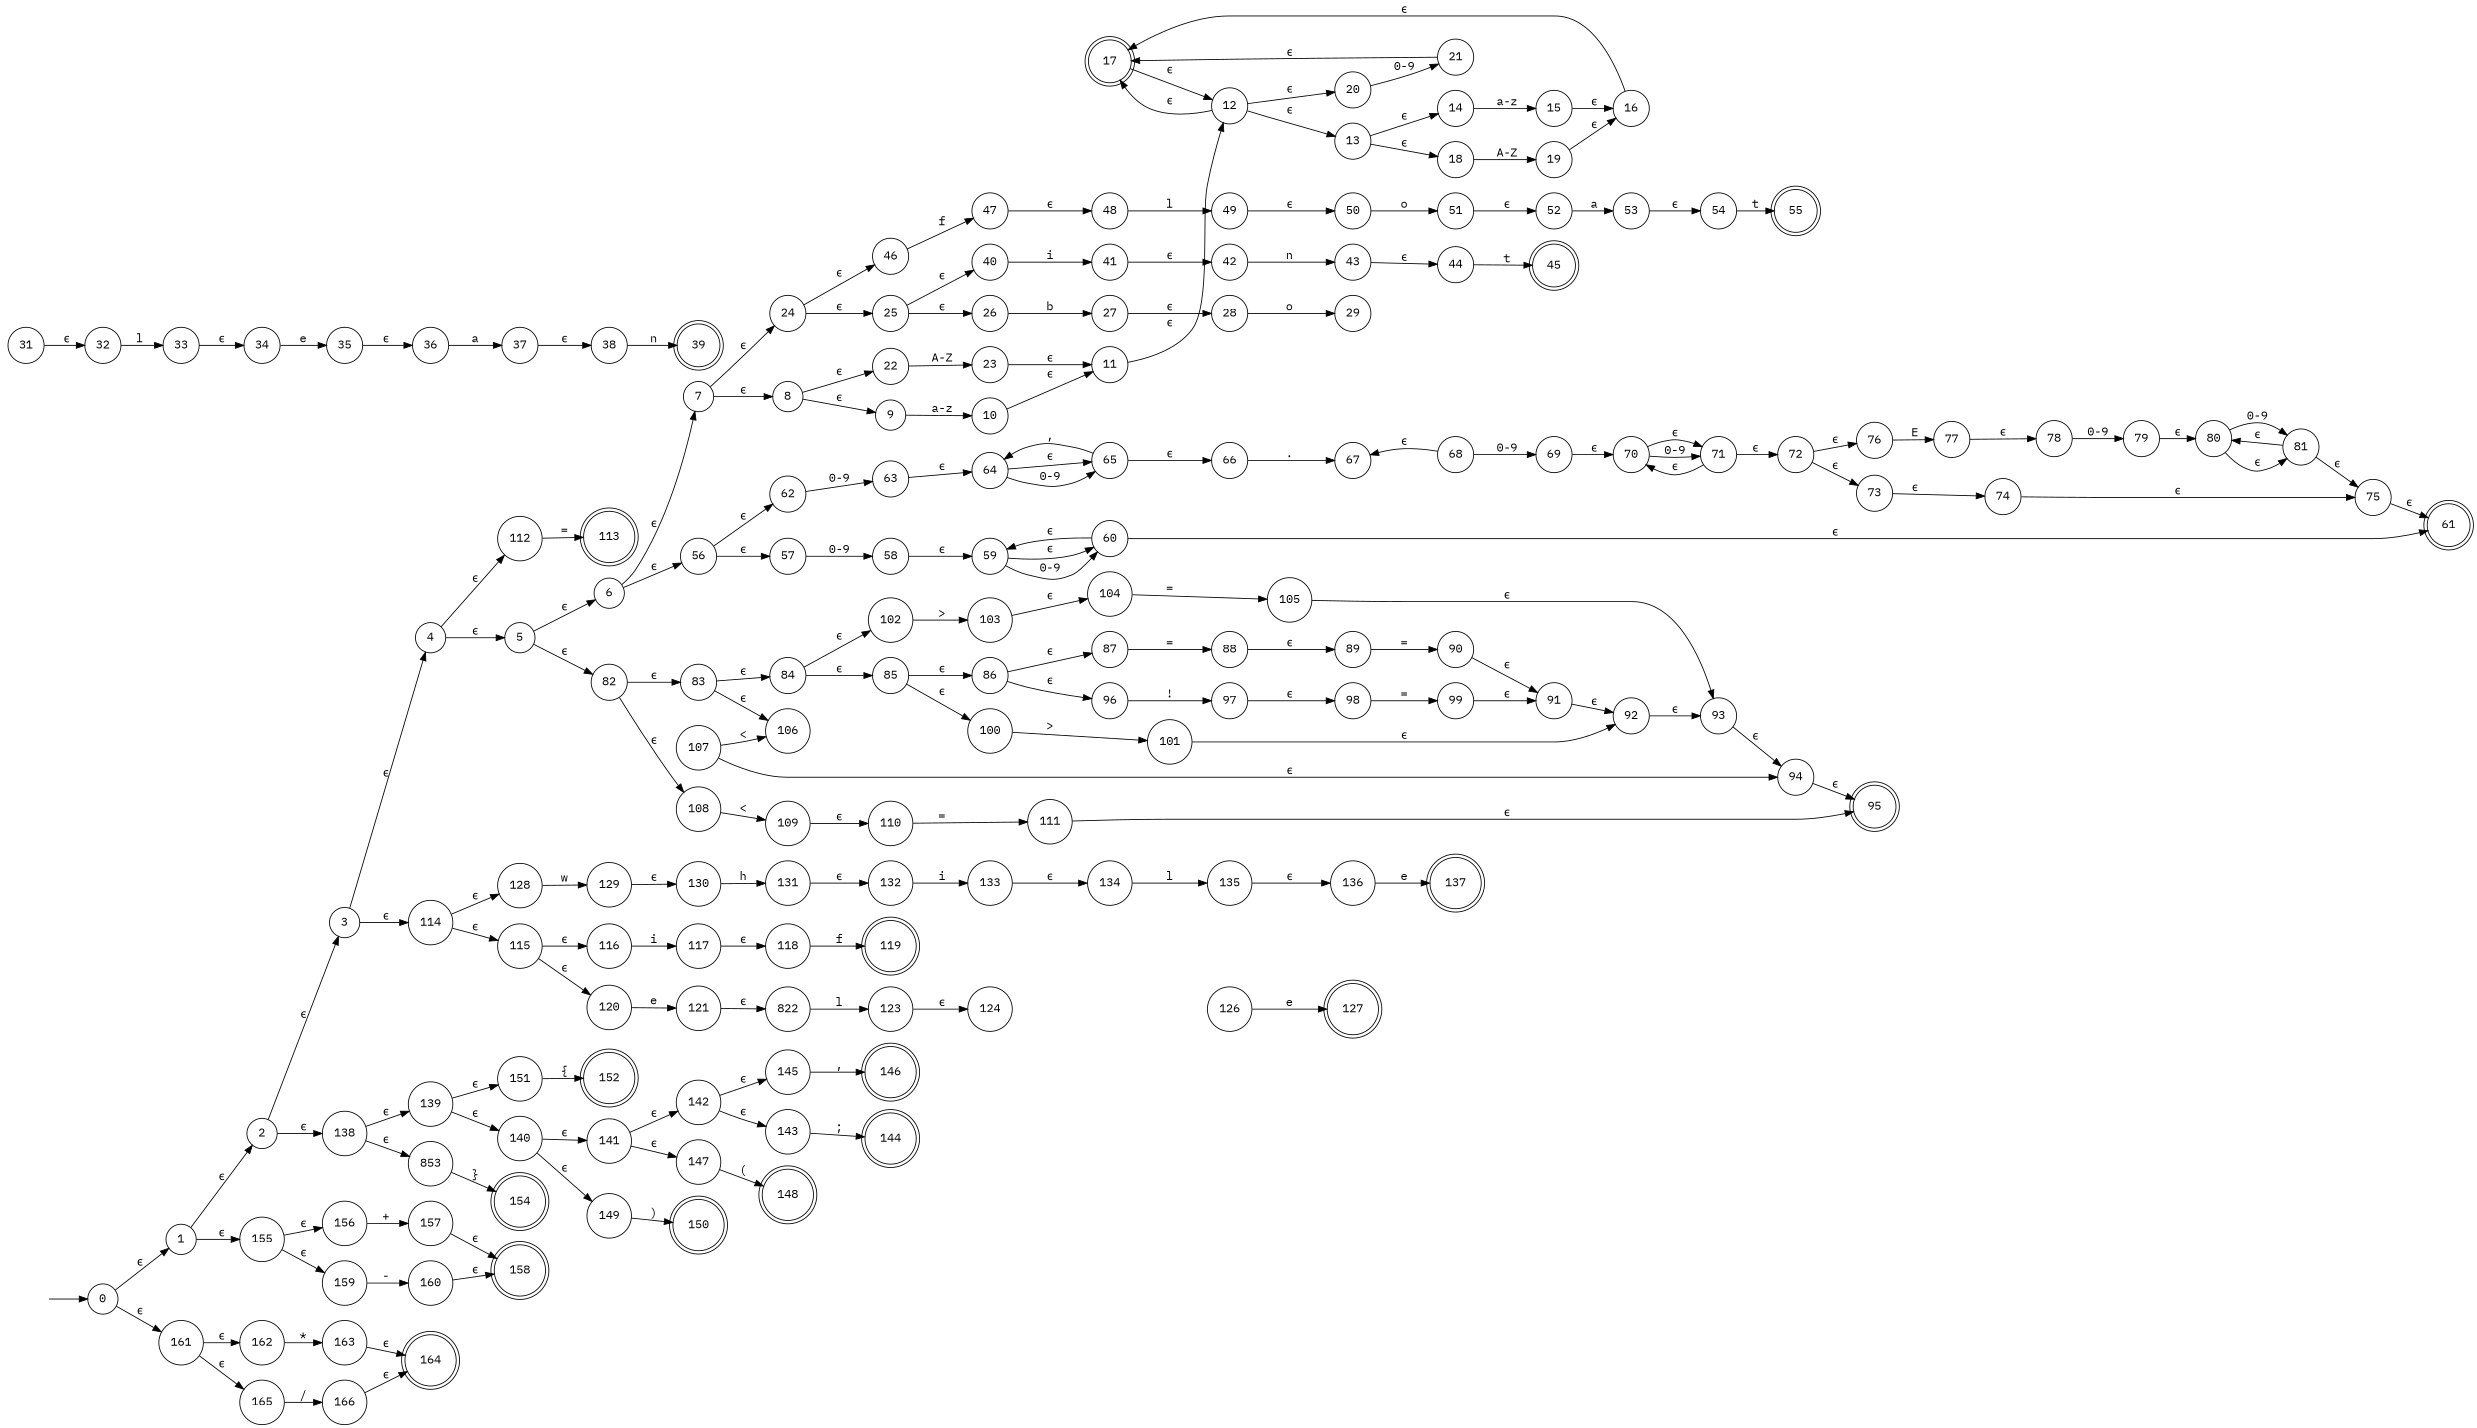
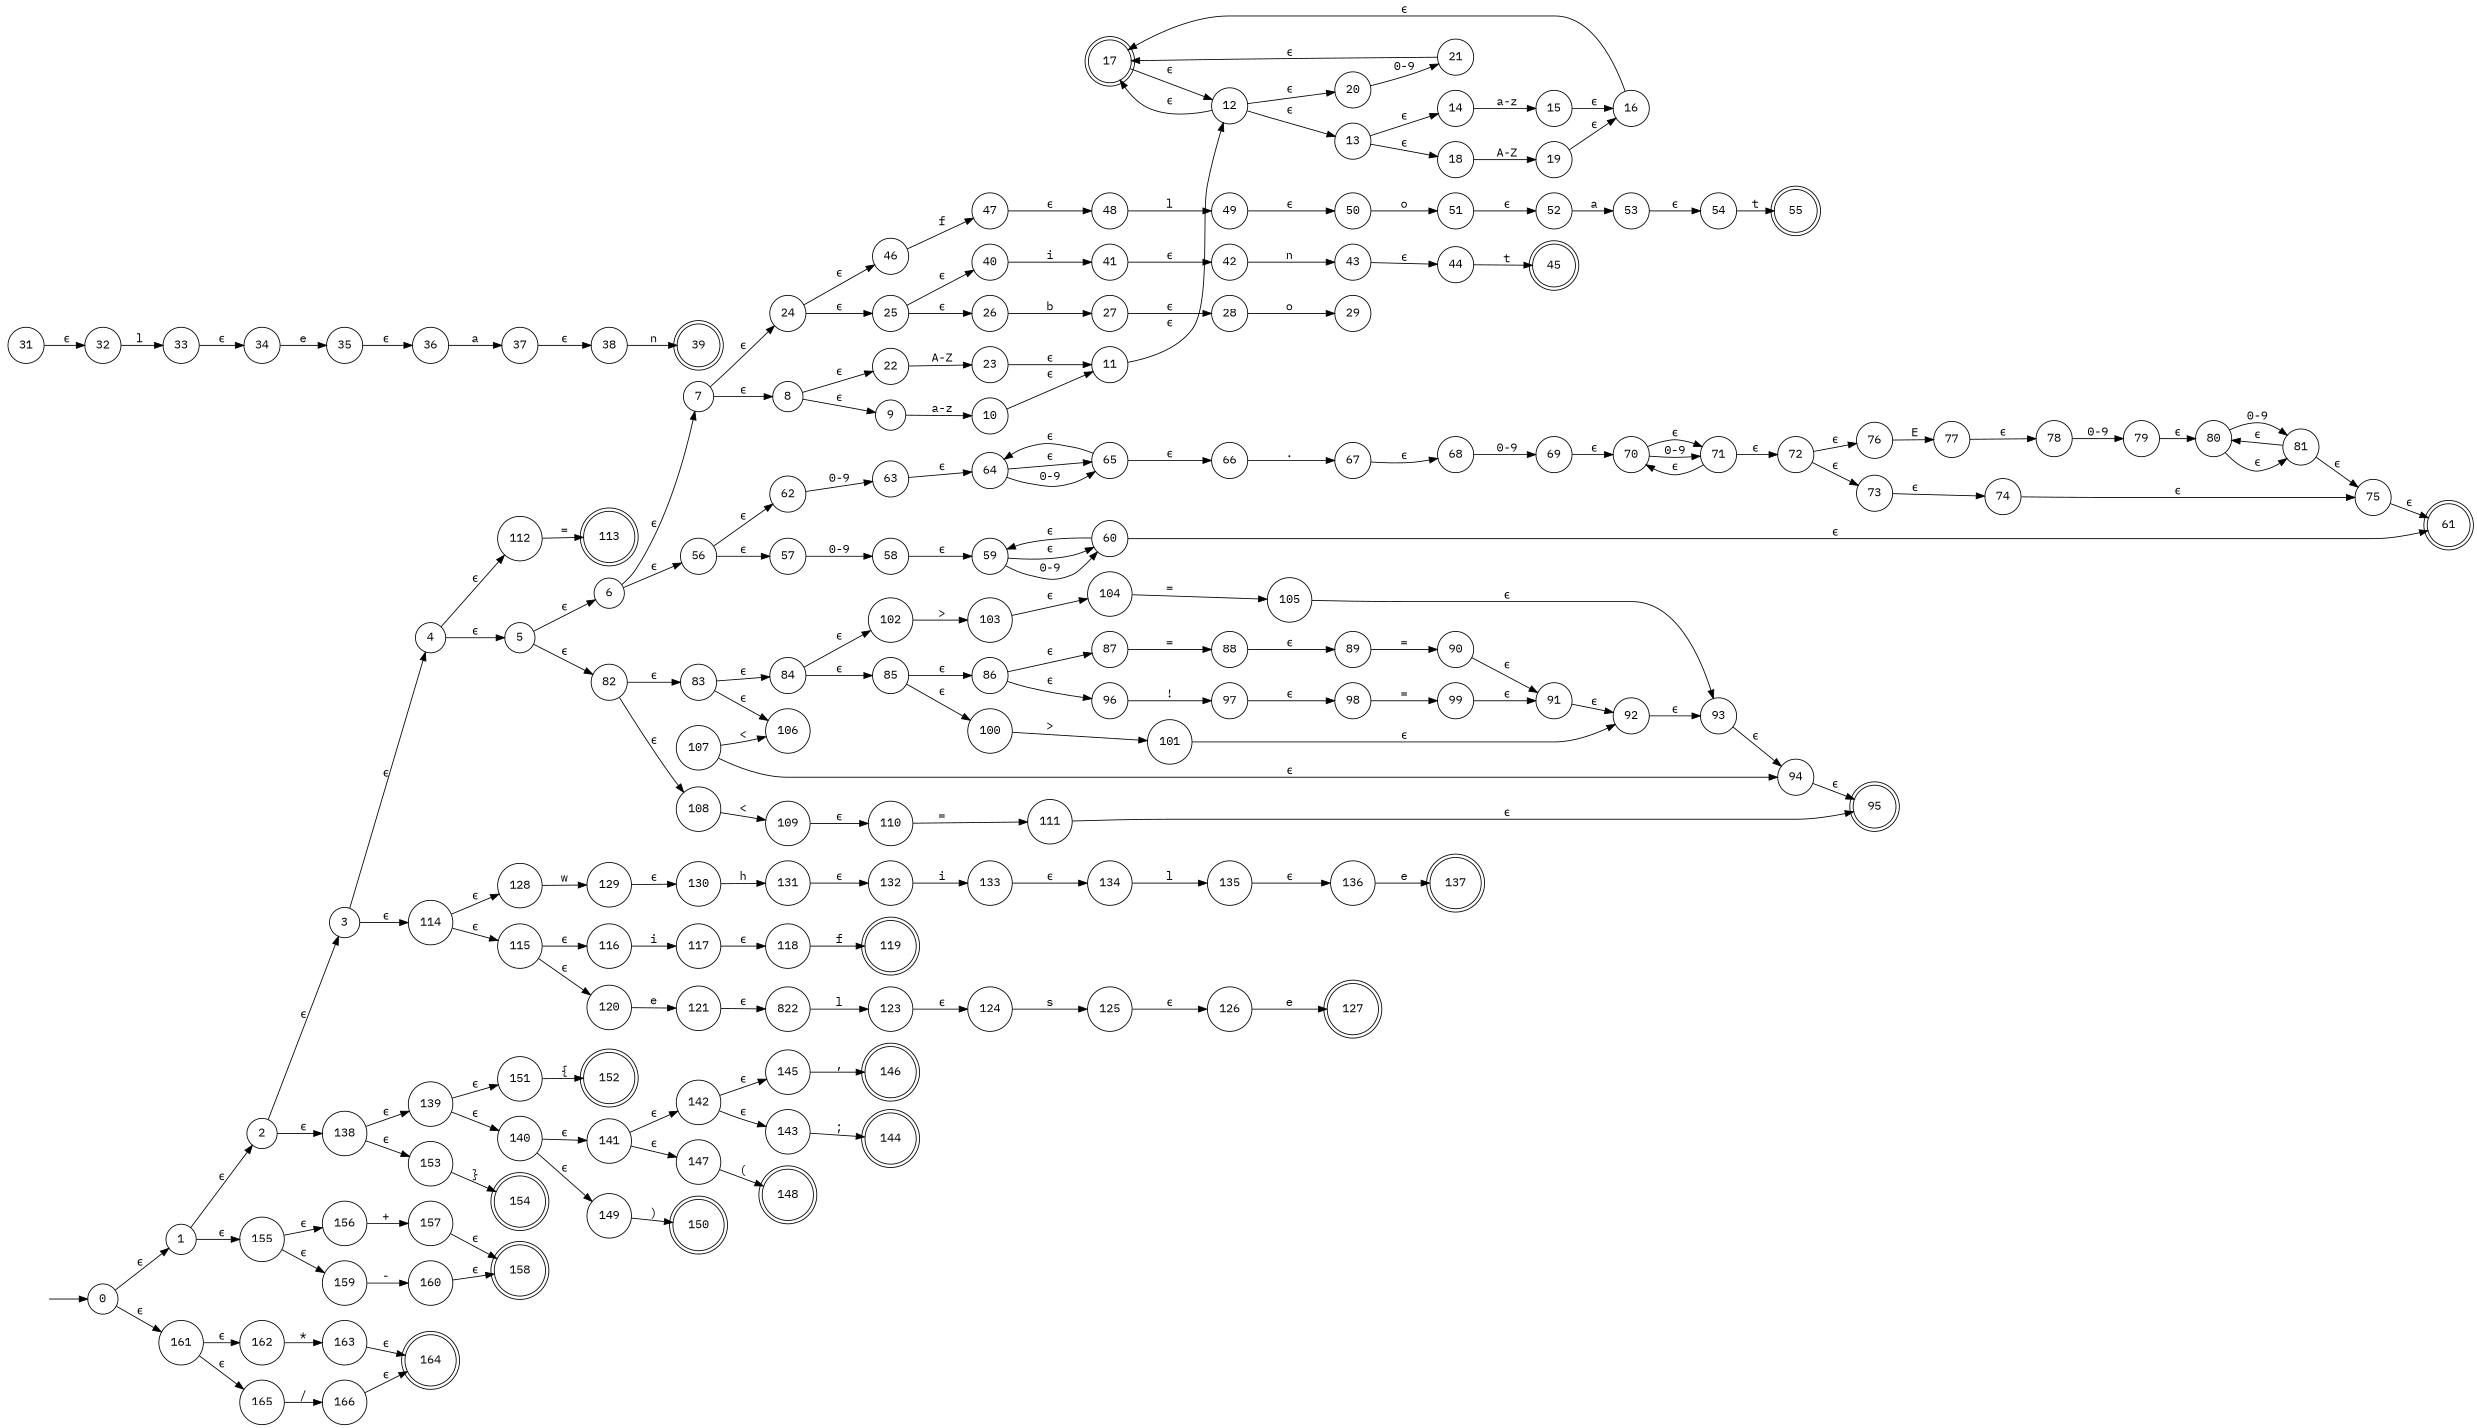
edge "65" -> "64": label "," -> "ϵ"
edge "68" -> "67": reversed
node "125": added
node "853": label "853" -> "153"
